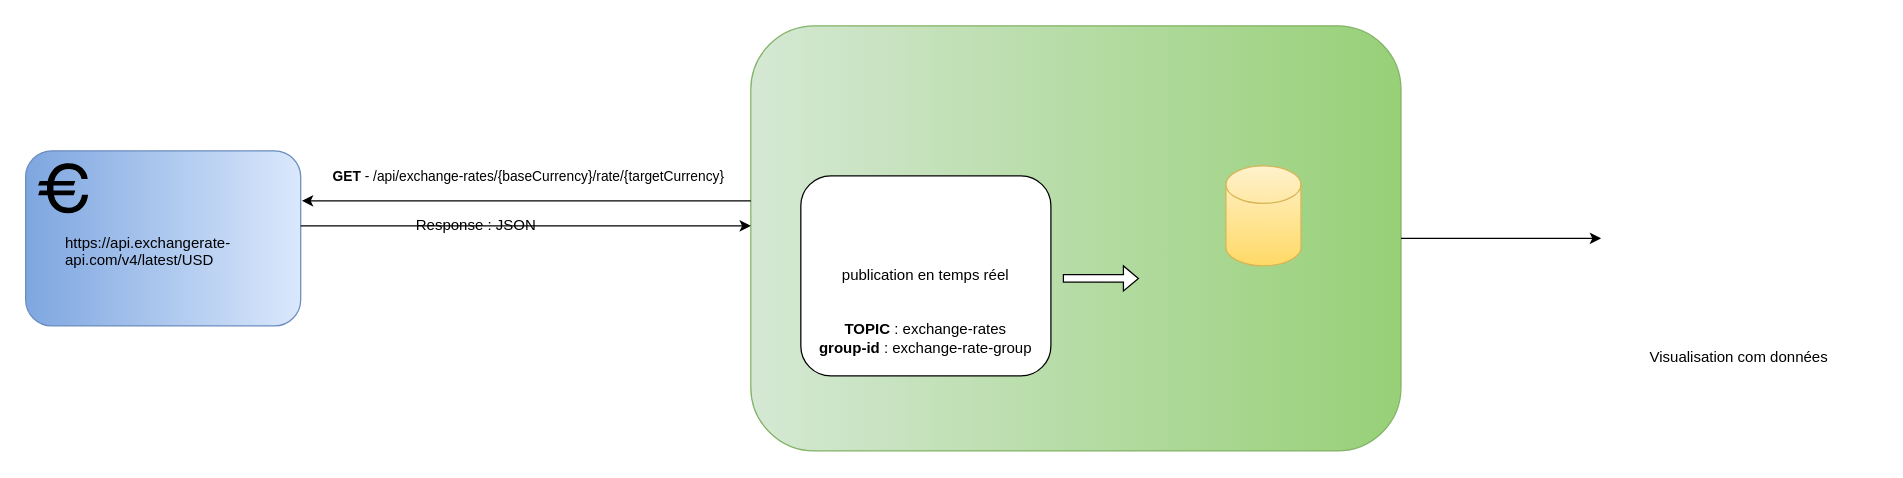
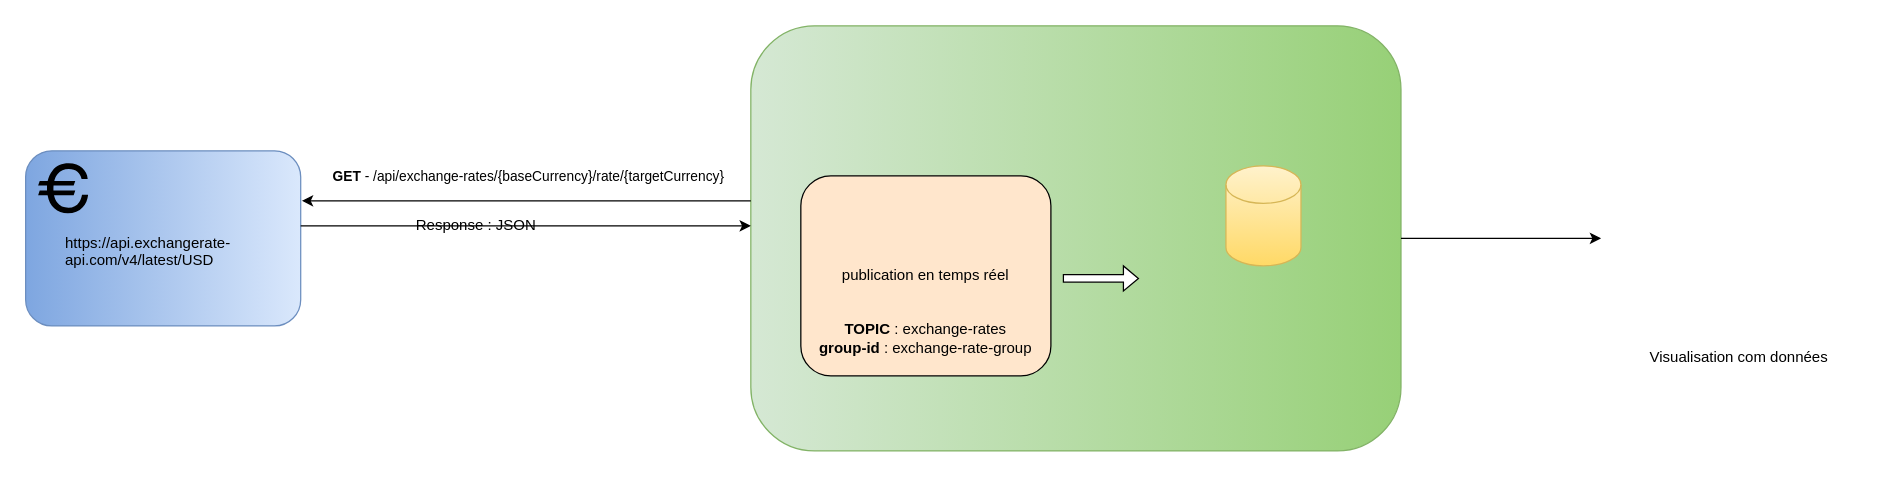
node "publication en temps réel TOPIC : exchange-rates group-id : exchange-rate-group": fillcolor #ffffff -> #ffe6cc
